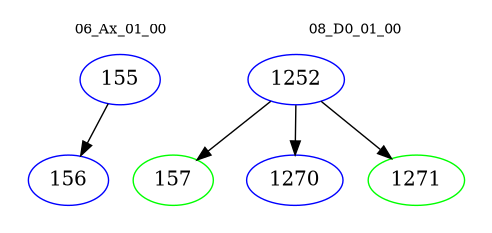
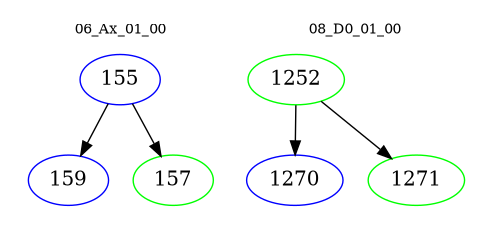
node "1252": color blue -> green
edge "1252" -> "157": now "155" -> "157"
node "156": label "156" -> "159"
